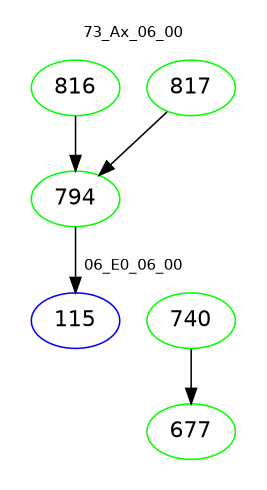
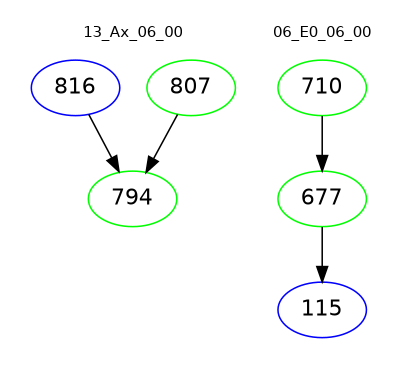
cluster "73_Ax_06_00": label "73_Ax_06_00" -> "13_Ax_06_00"
node "816": color green -> blue
node "817": label "817" -> "807"
edge "794" -> "115": now "677" -> "115"
node "740": label "740" -> "710"
